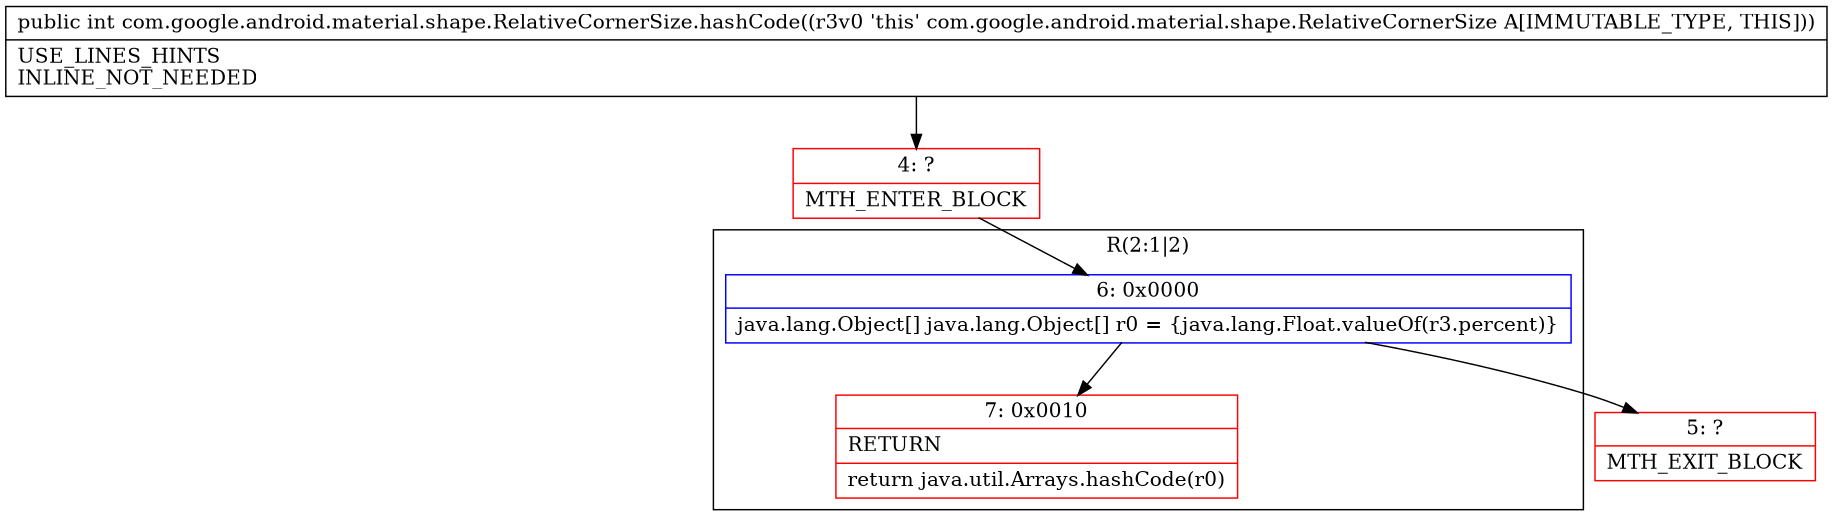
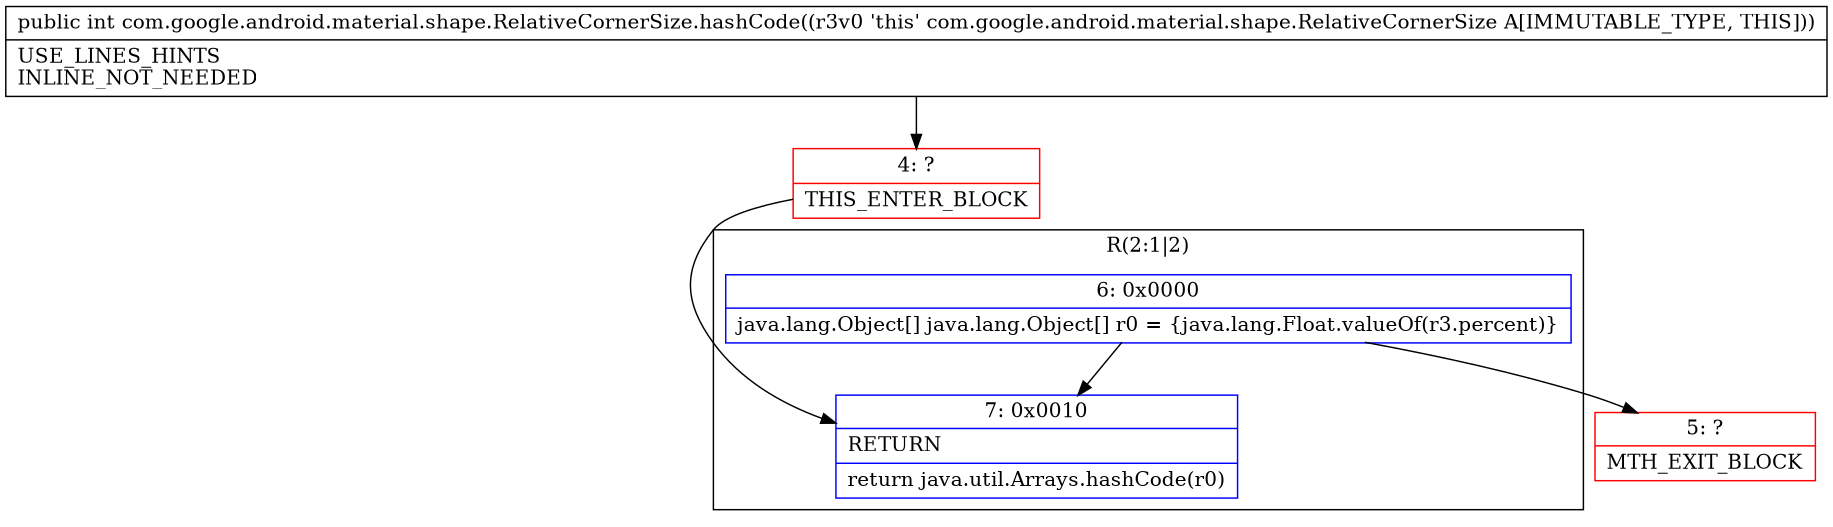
node "4: ?": text "MTH_ENTER_BLOCK" -> "THIS_ENTER_BLOCK"
edge "4: ?" -> "6: 0x0000": now "4: ?" -> "7: 0x0010"
node "7: 0x0010": color red -> blue
